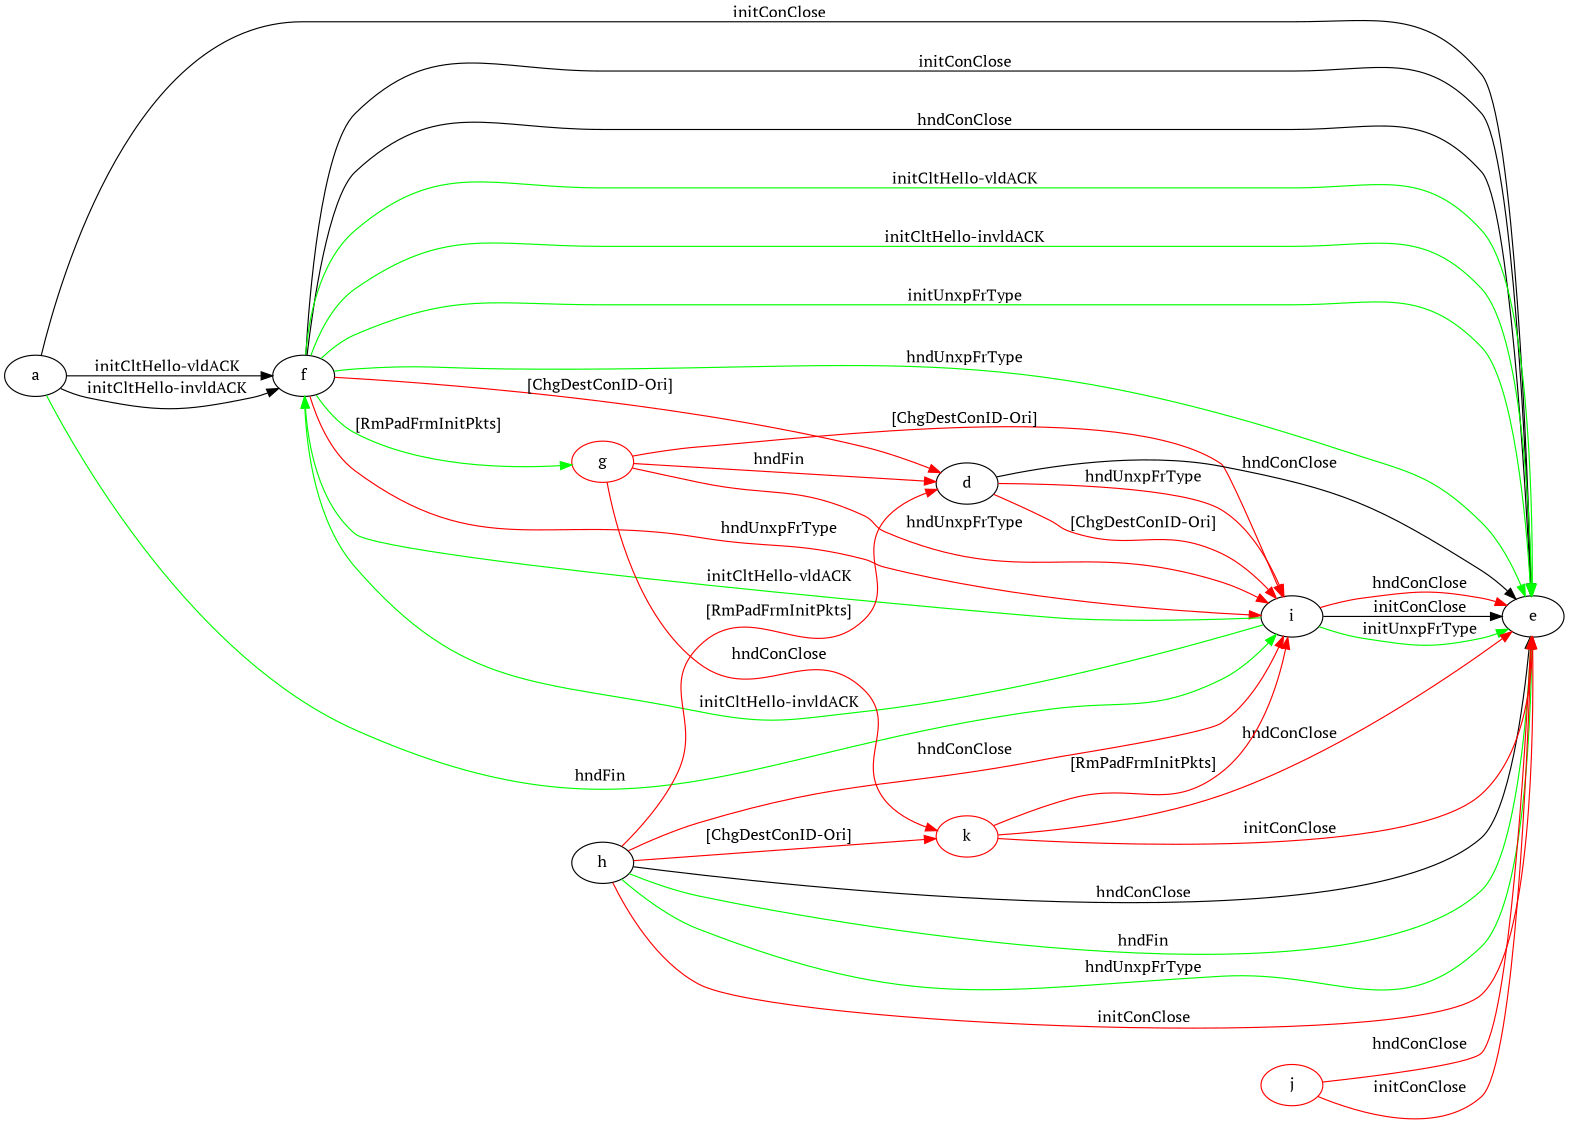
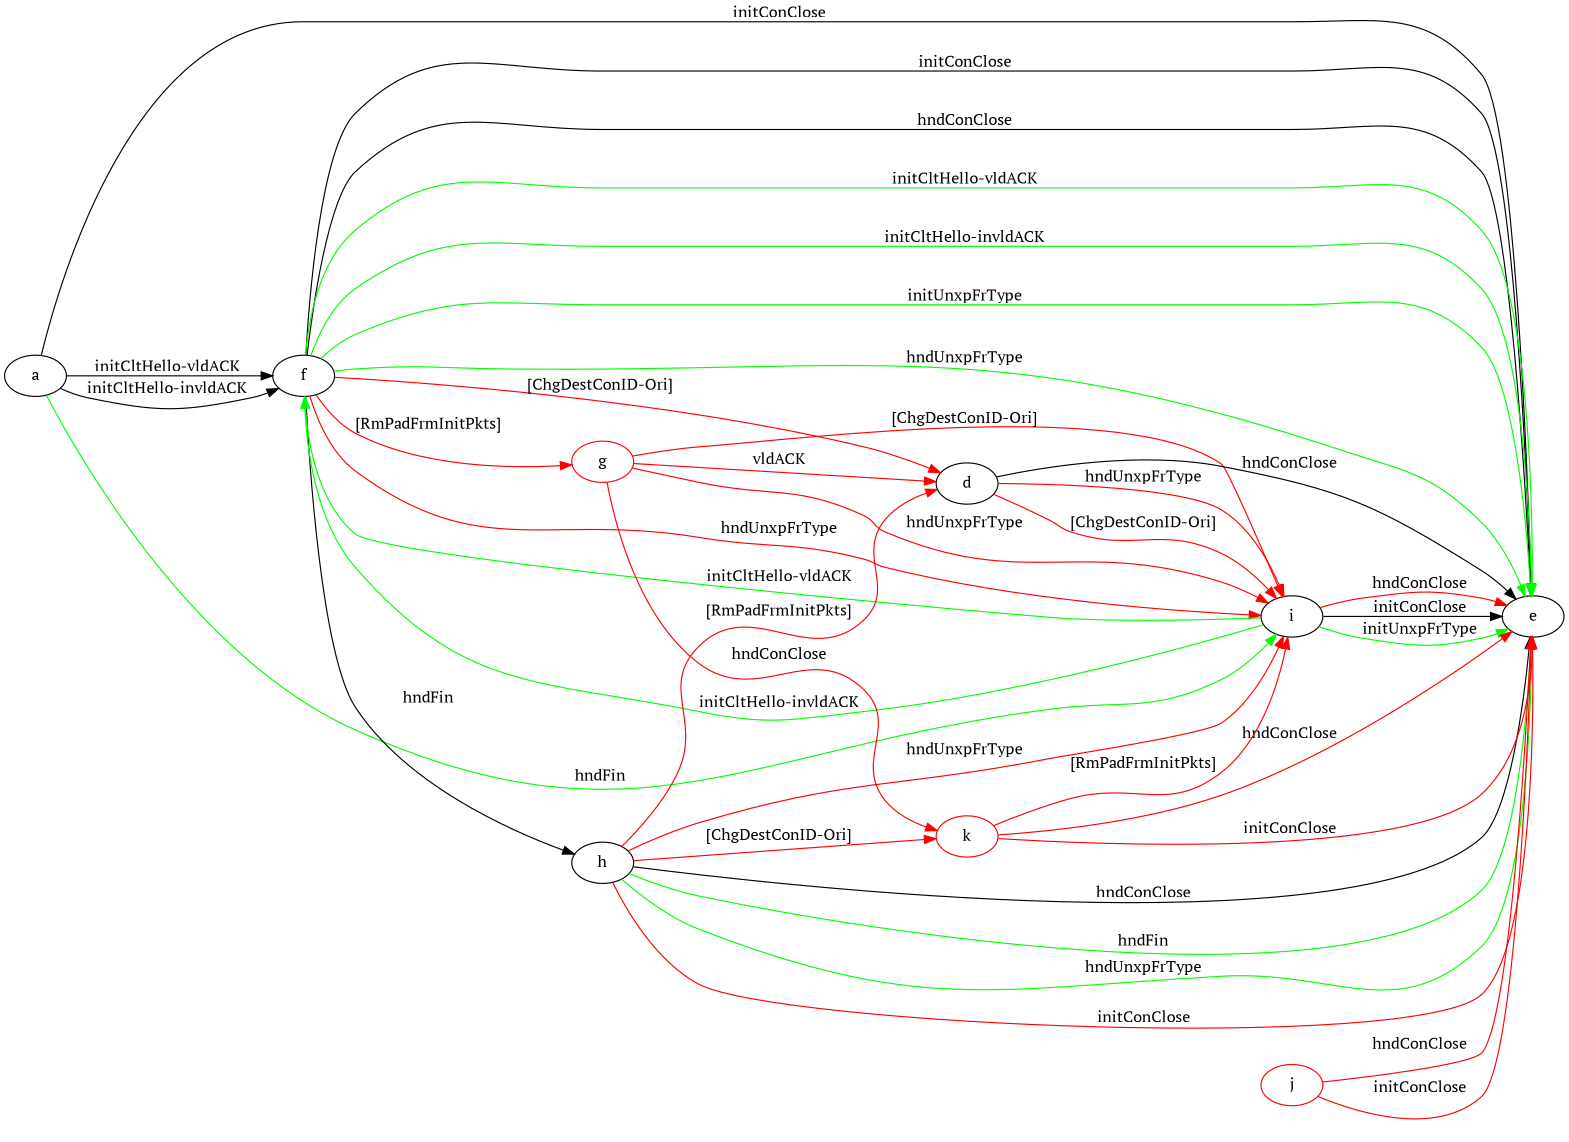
edge "f" -> "g": color green -> red
edge "g" -> "d": label "hndFin " -> "vldACK "
edge "f" -> "h": added, label "hndFin"
edge "h" -> "i": label "hndConClose " -> "hndUnxpFrType "
